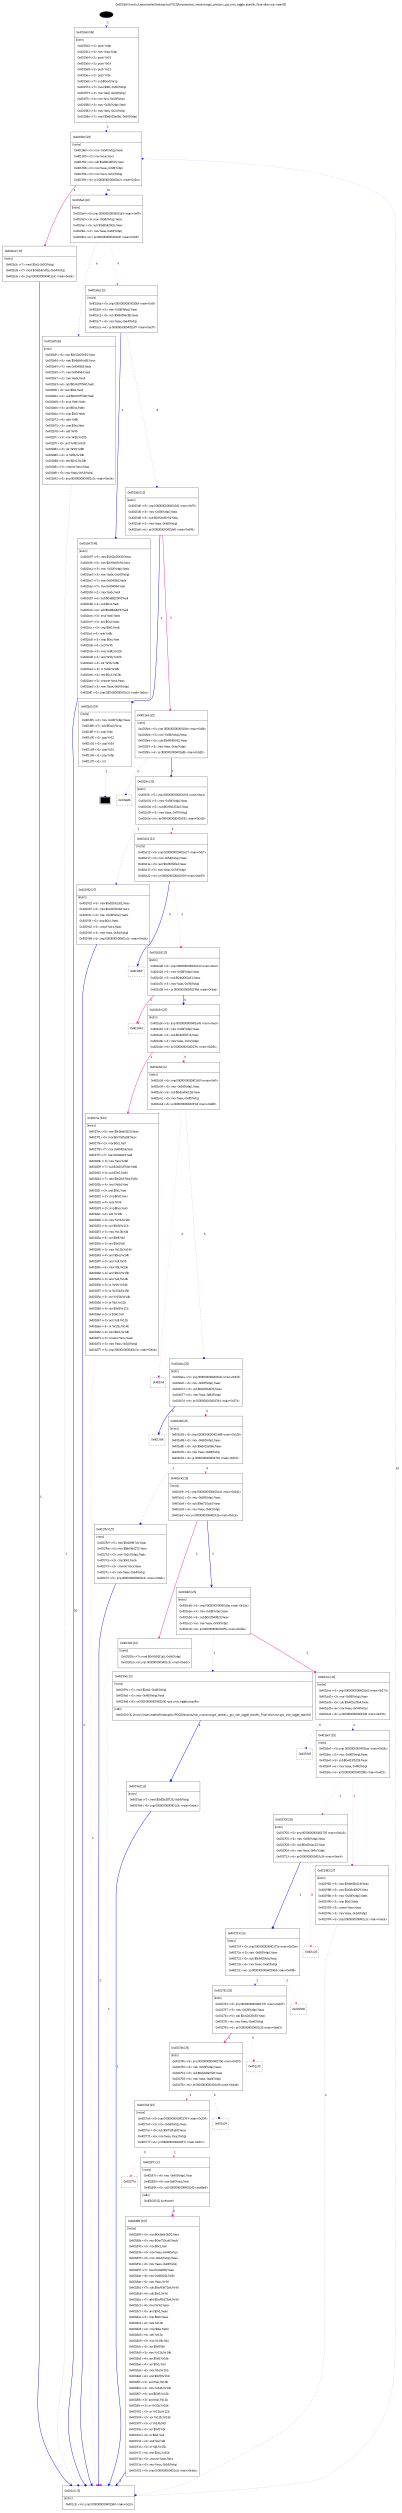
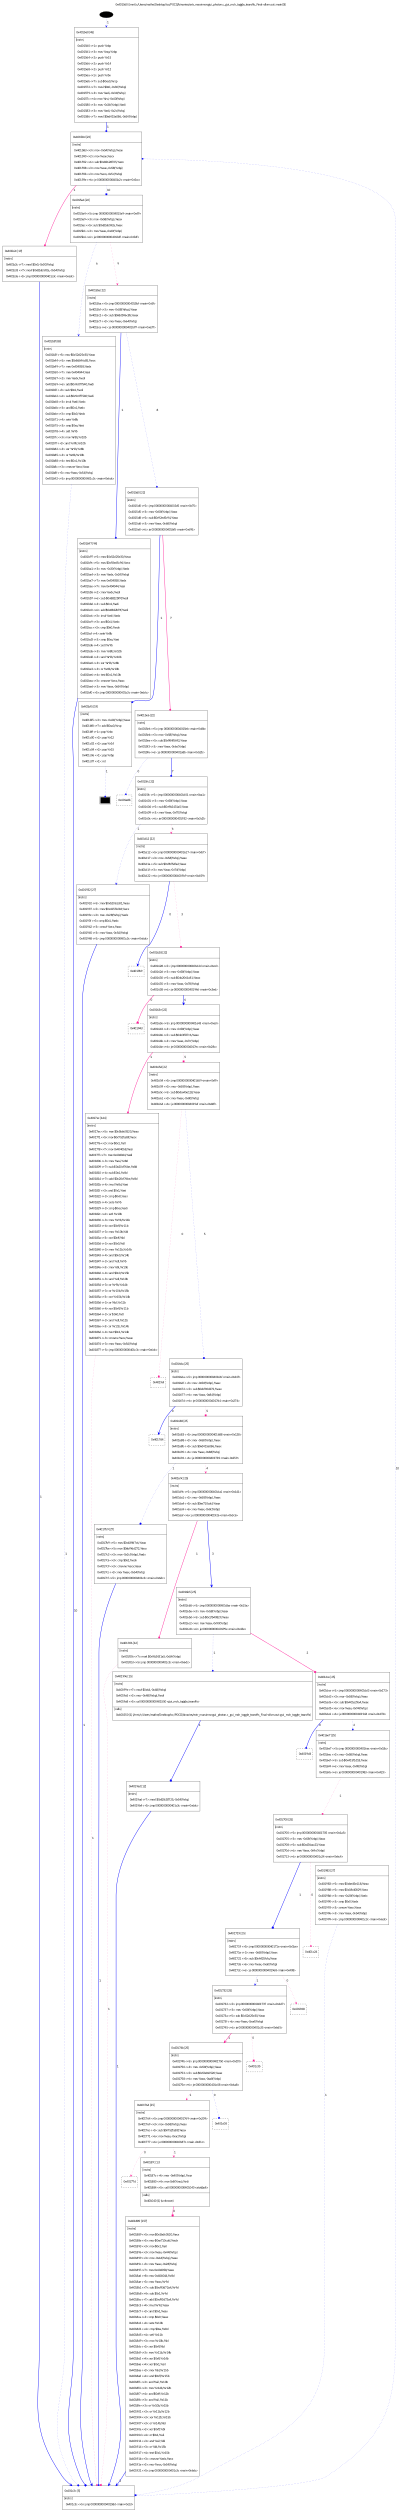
edge "0x401560 [45]" -> "0x40158d [23]": style dotted -> bold
edge "0x4016ce [25]" -> "0x4019d4": style dotted -> bold
edge "0x4016e7 [25]" -> "0x401983 [27]": removed, label "1"
